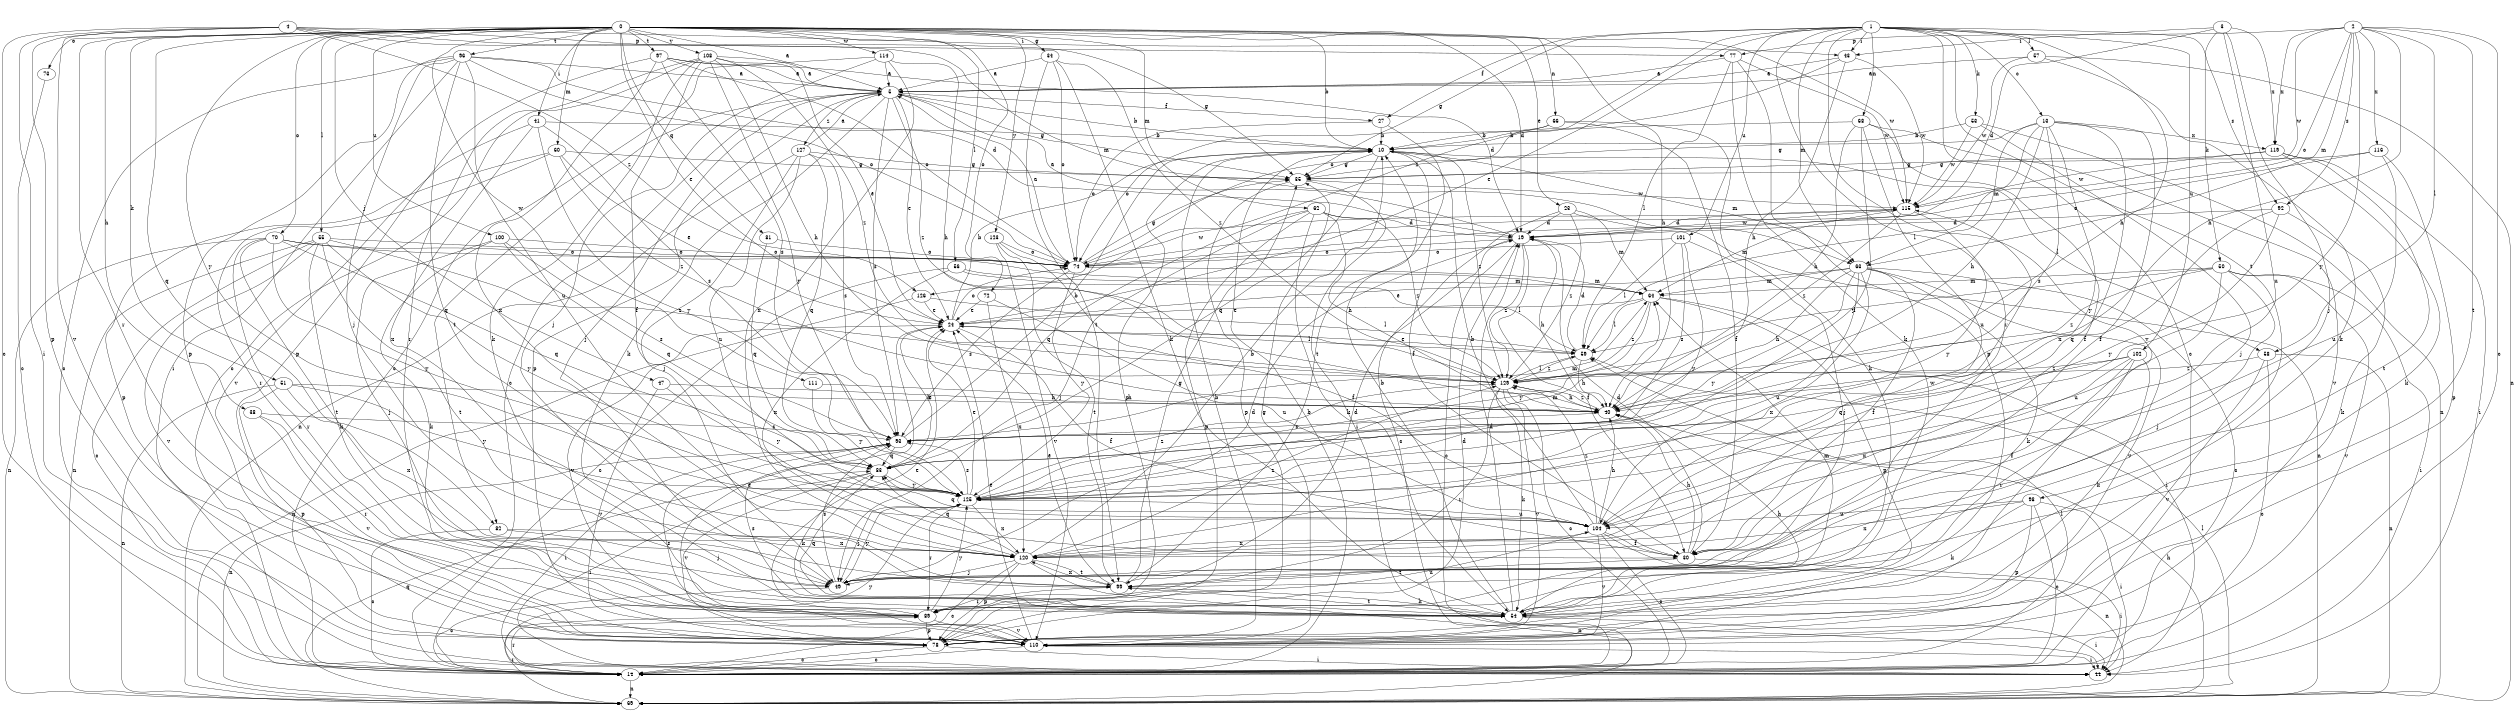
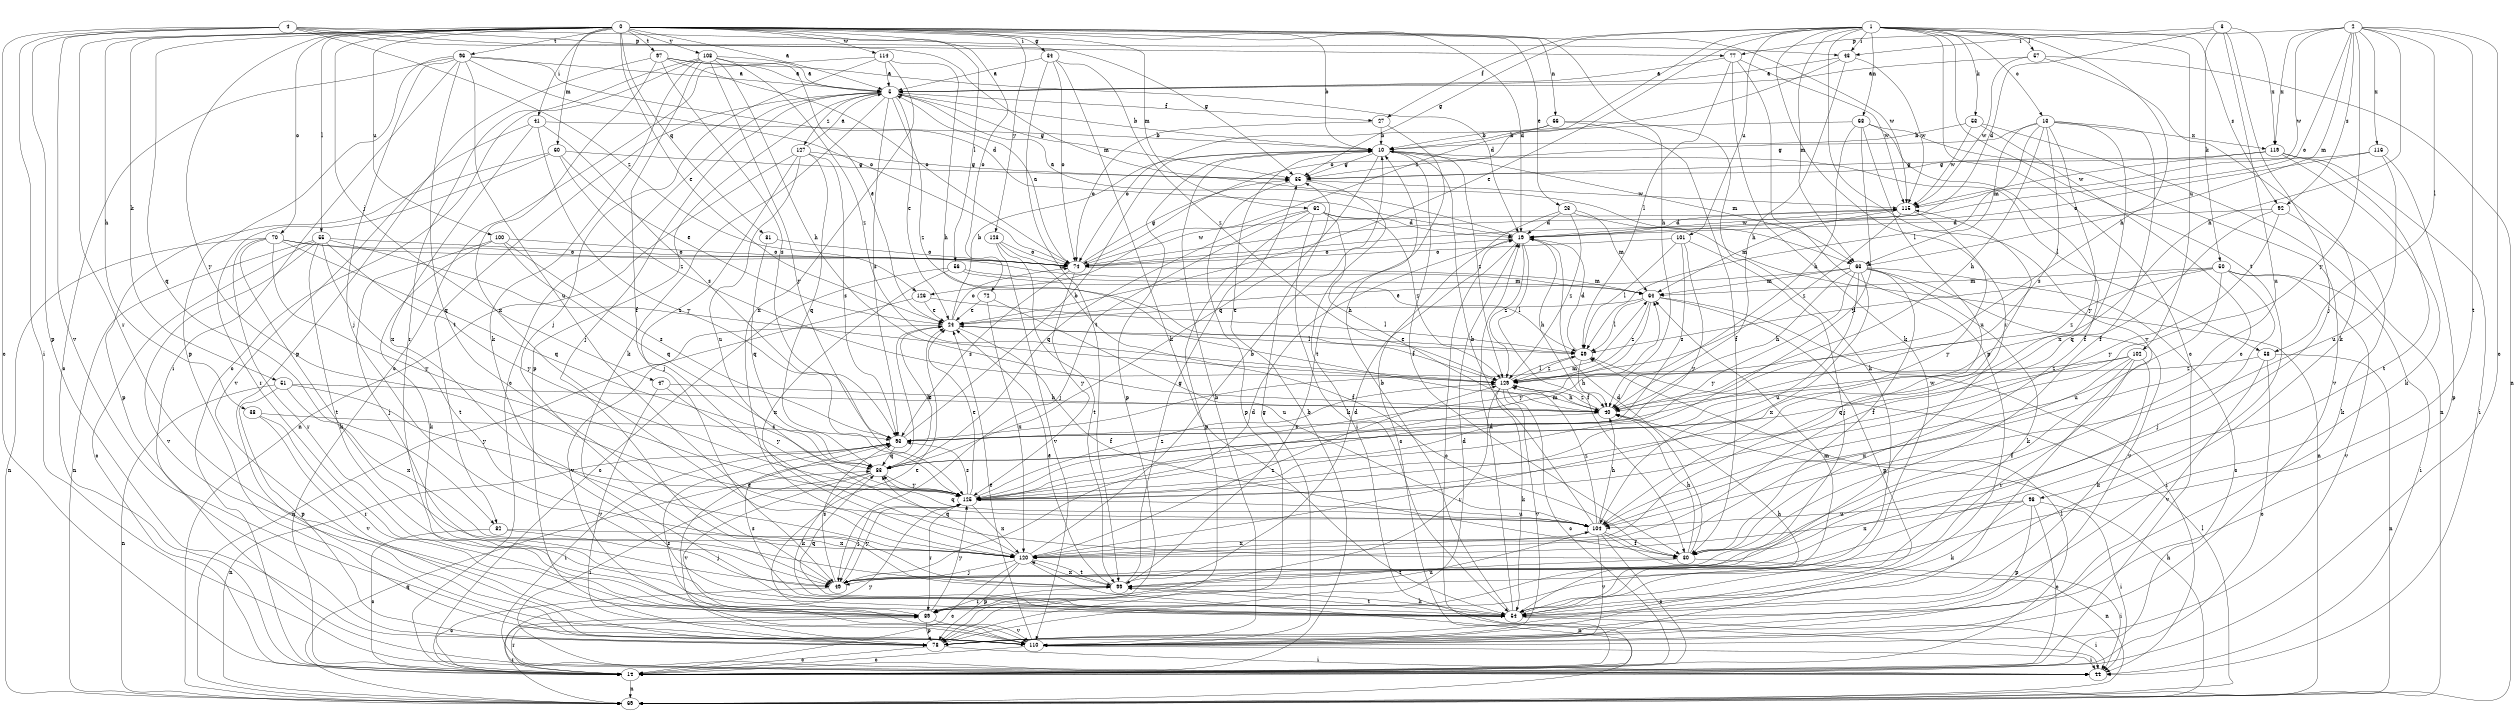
node "73": removed
edge "53" -> "49": label "j" -> "c"
node "111": removed
